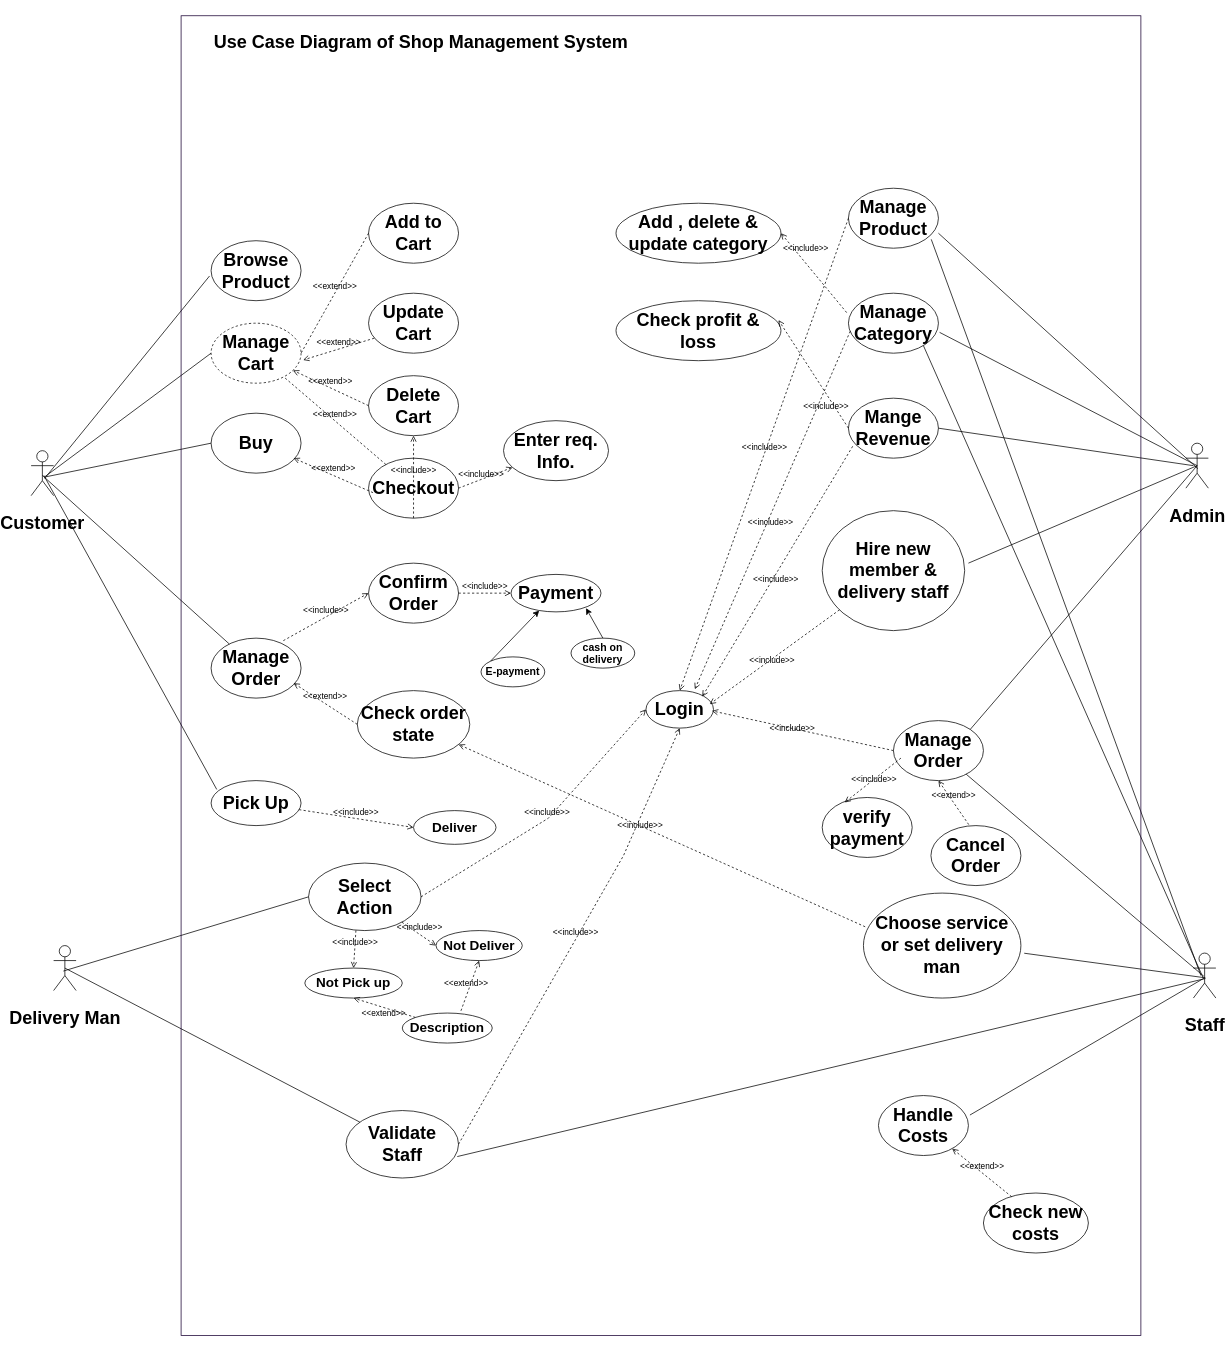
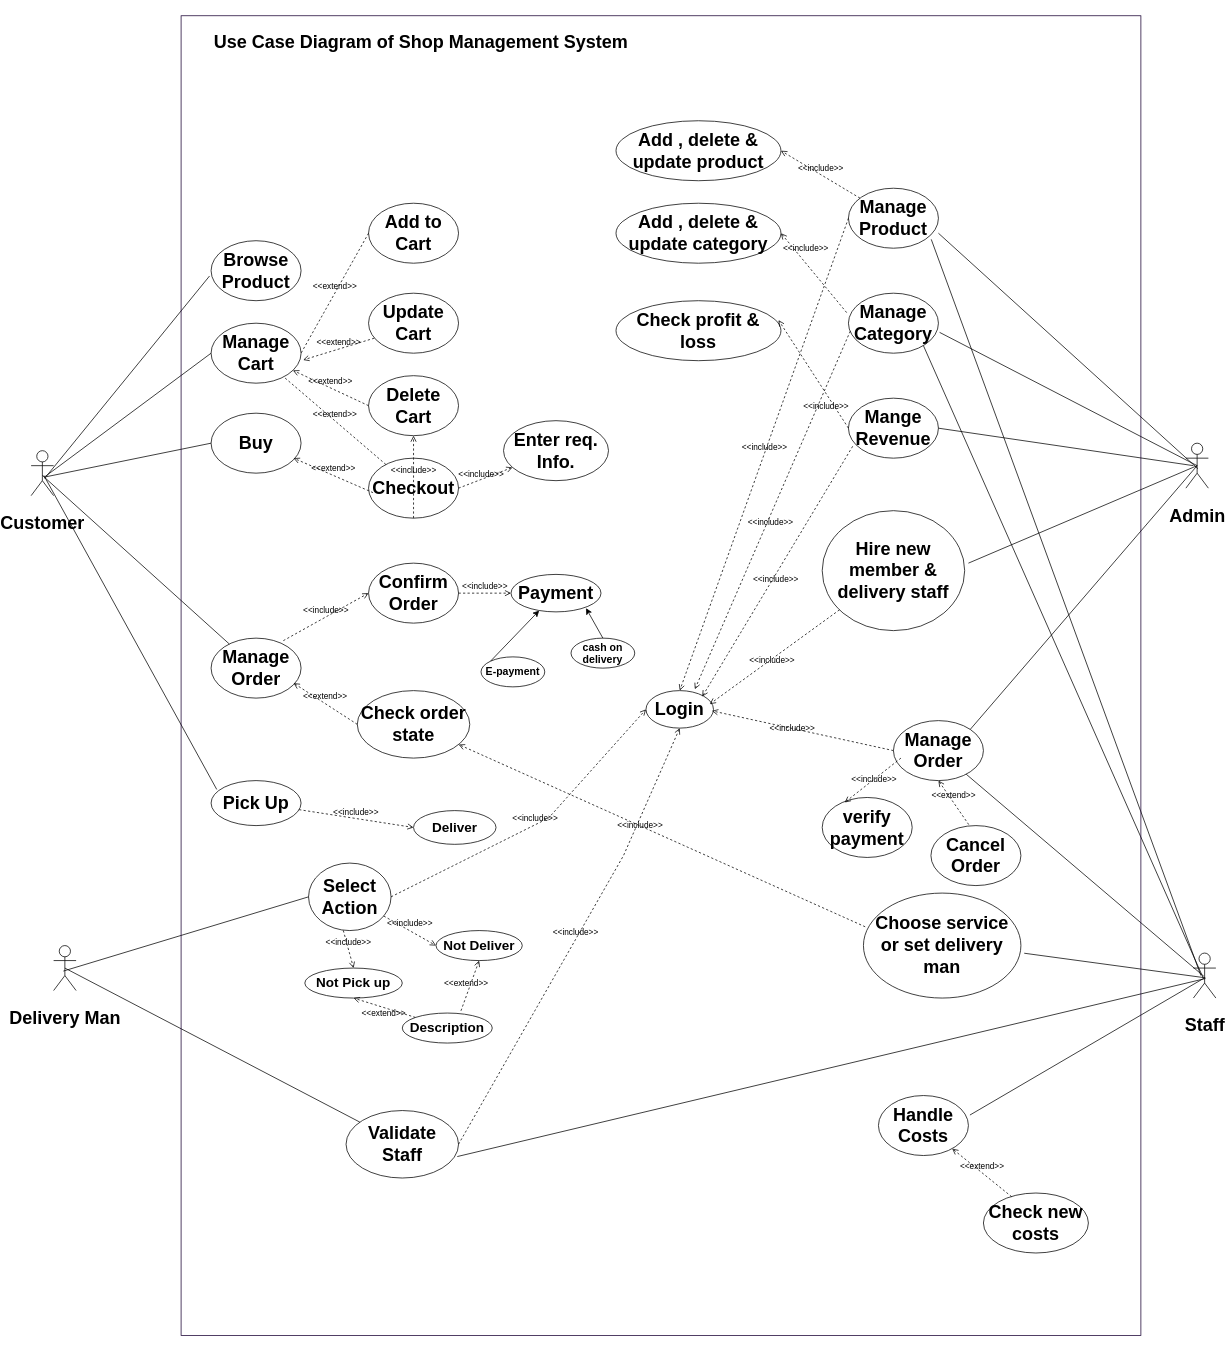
node "Add , delete & update product": added
edge "Manage Product" -> "Add , delete & update product": added, label "<<include>>"
node "Manage Cart": style dashed -> solid
node "Select Action": size 113x68 -> 83x68
